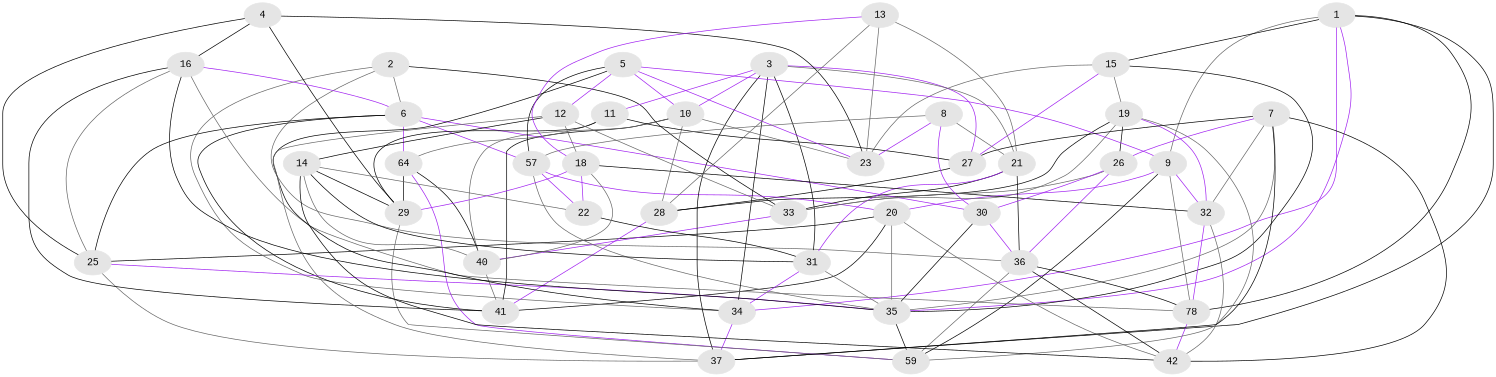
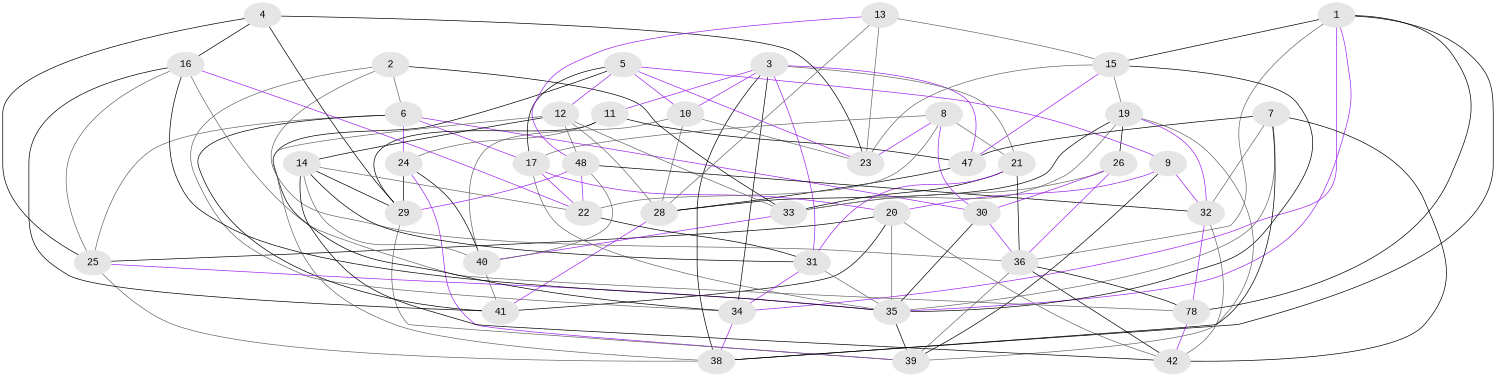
edge "1" -- "9": now "1" -- "36"
edge "13" -- "21": now "13" -- "15"
edge "16" -- "6": now "16" -- "22"
edge "6" -- "25": color black -> gray40
edge "7" -- "26": removed
edge "10" -- "41": removed
edge "12" -- "28": added
edge "3" -- "31": color black -> purple
node "64": label "64" -> "24"
node "57": label "57" -> "17"
node "18": label "18" -> "48"
node "27": label "27" -> "47"
edge "8" -- "22": added
edge "9" -- "78": removed
node "37": label "37" -> "38"
node "59": label "59" -> "39"
